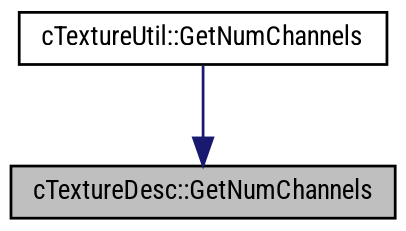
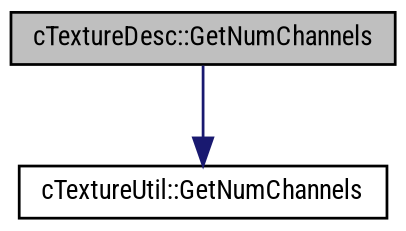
edge "cTextureUtil::GetNumChannels" -> "cTextureDesc::GetNumChannels": reversed
